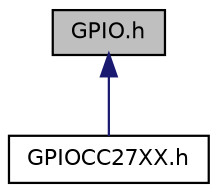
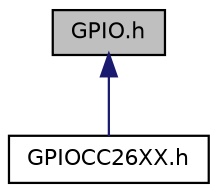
node "GPIOCC27XX.h": label "GPIOCC27XX.h" -> "GPIOCC26XX.h"
